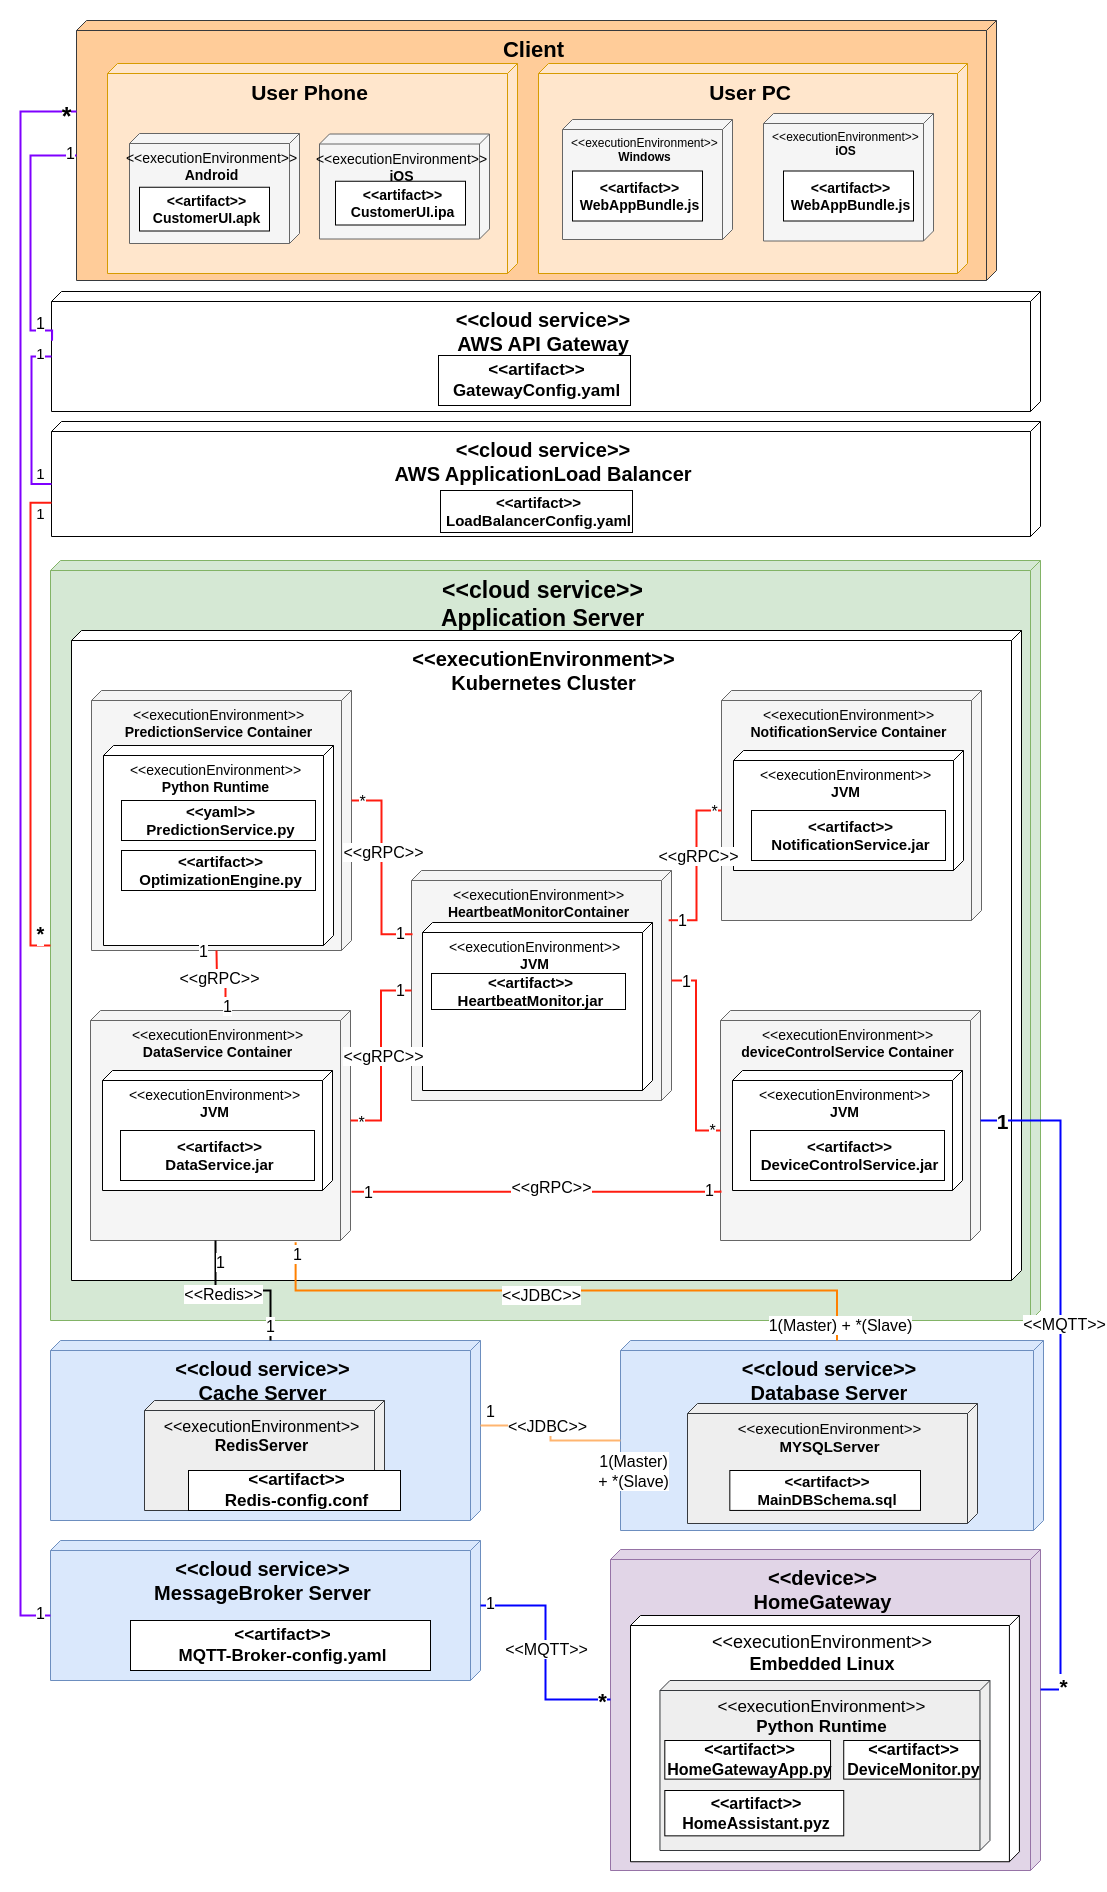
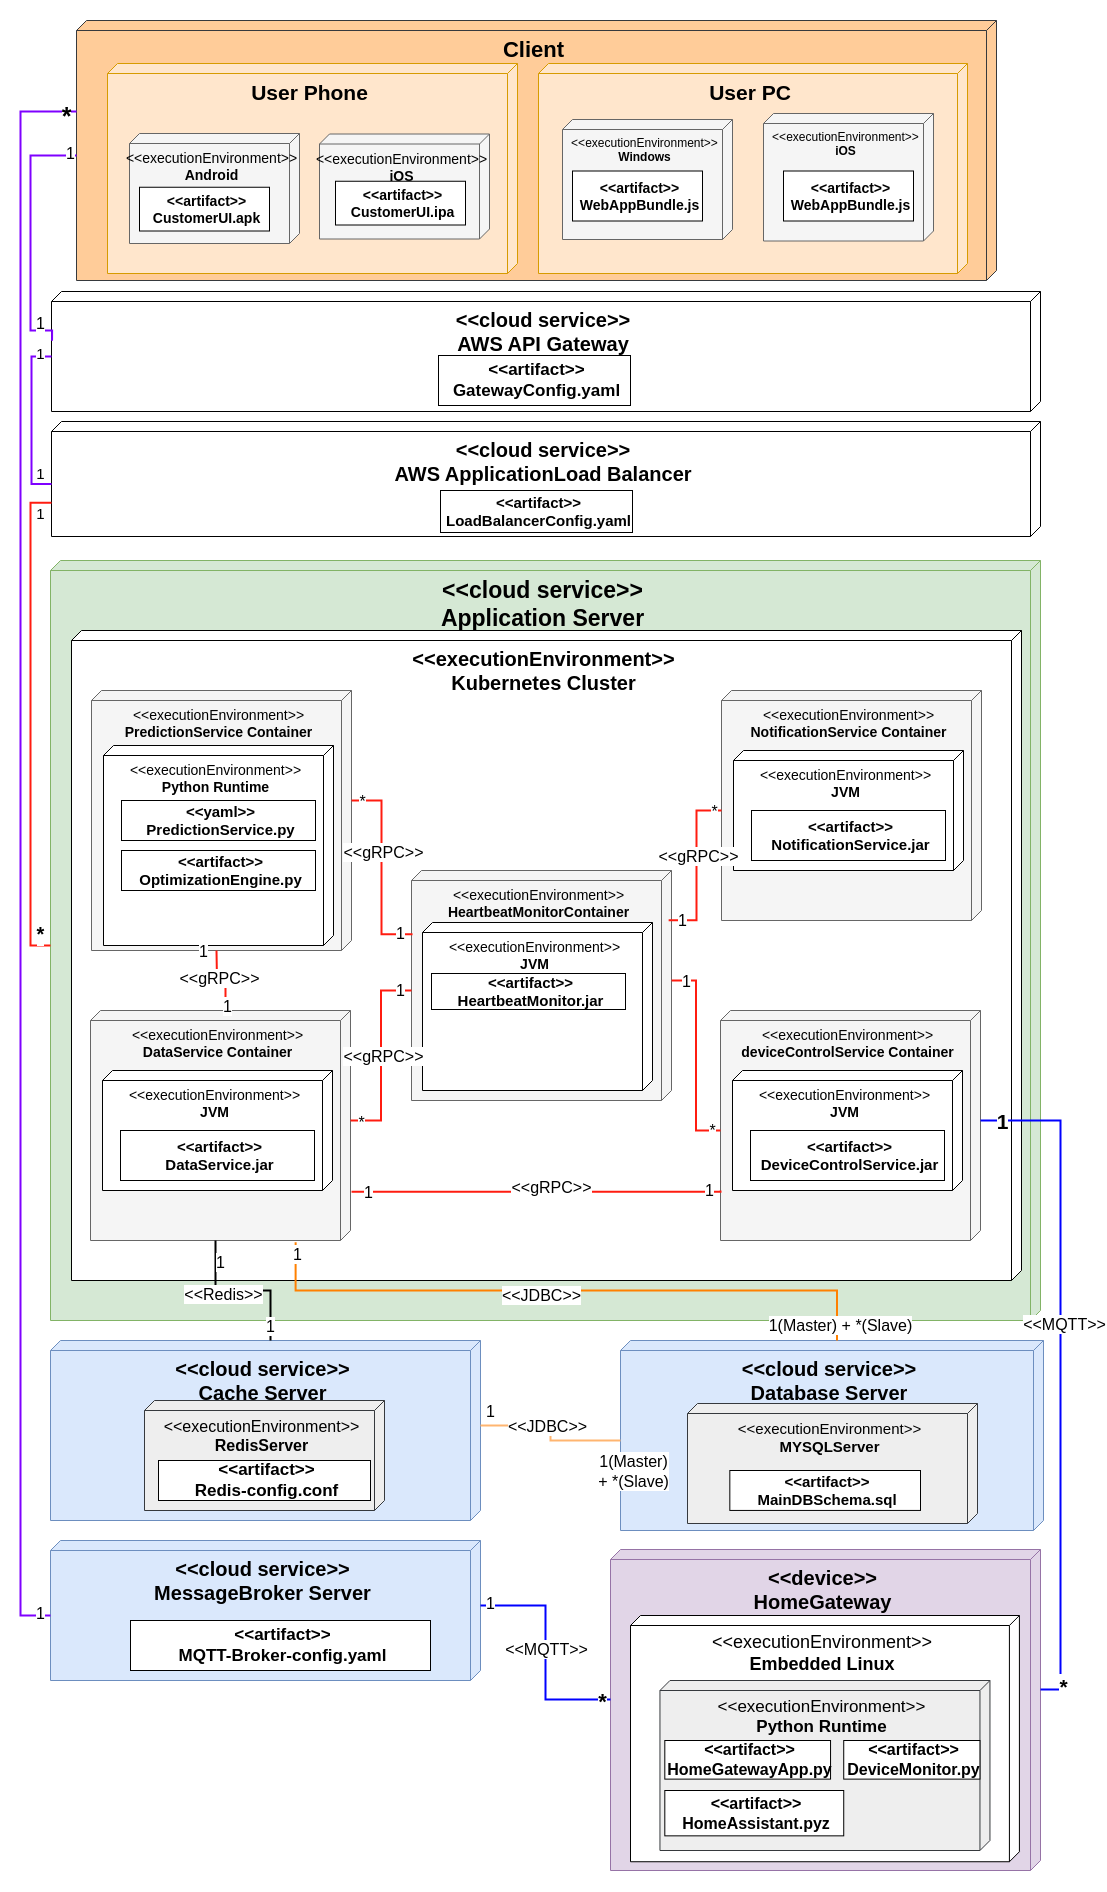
node "<<artifact>> Redis-config.conf": moved (295, 1491) -> (265, 1481)
